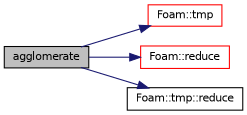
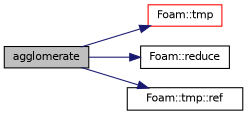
node "Foam::reduce": color red -> black
node "Foam::tmp::reduce": label "Foam::tmp::reduce" -> "Foam::tmp::ref"
